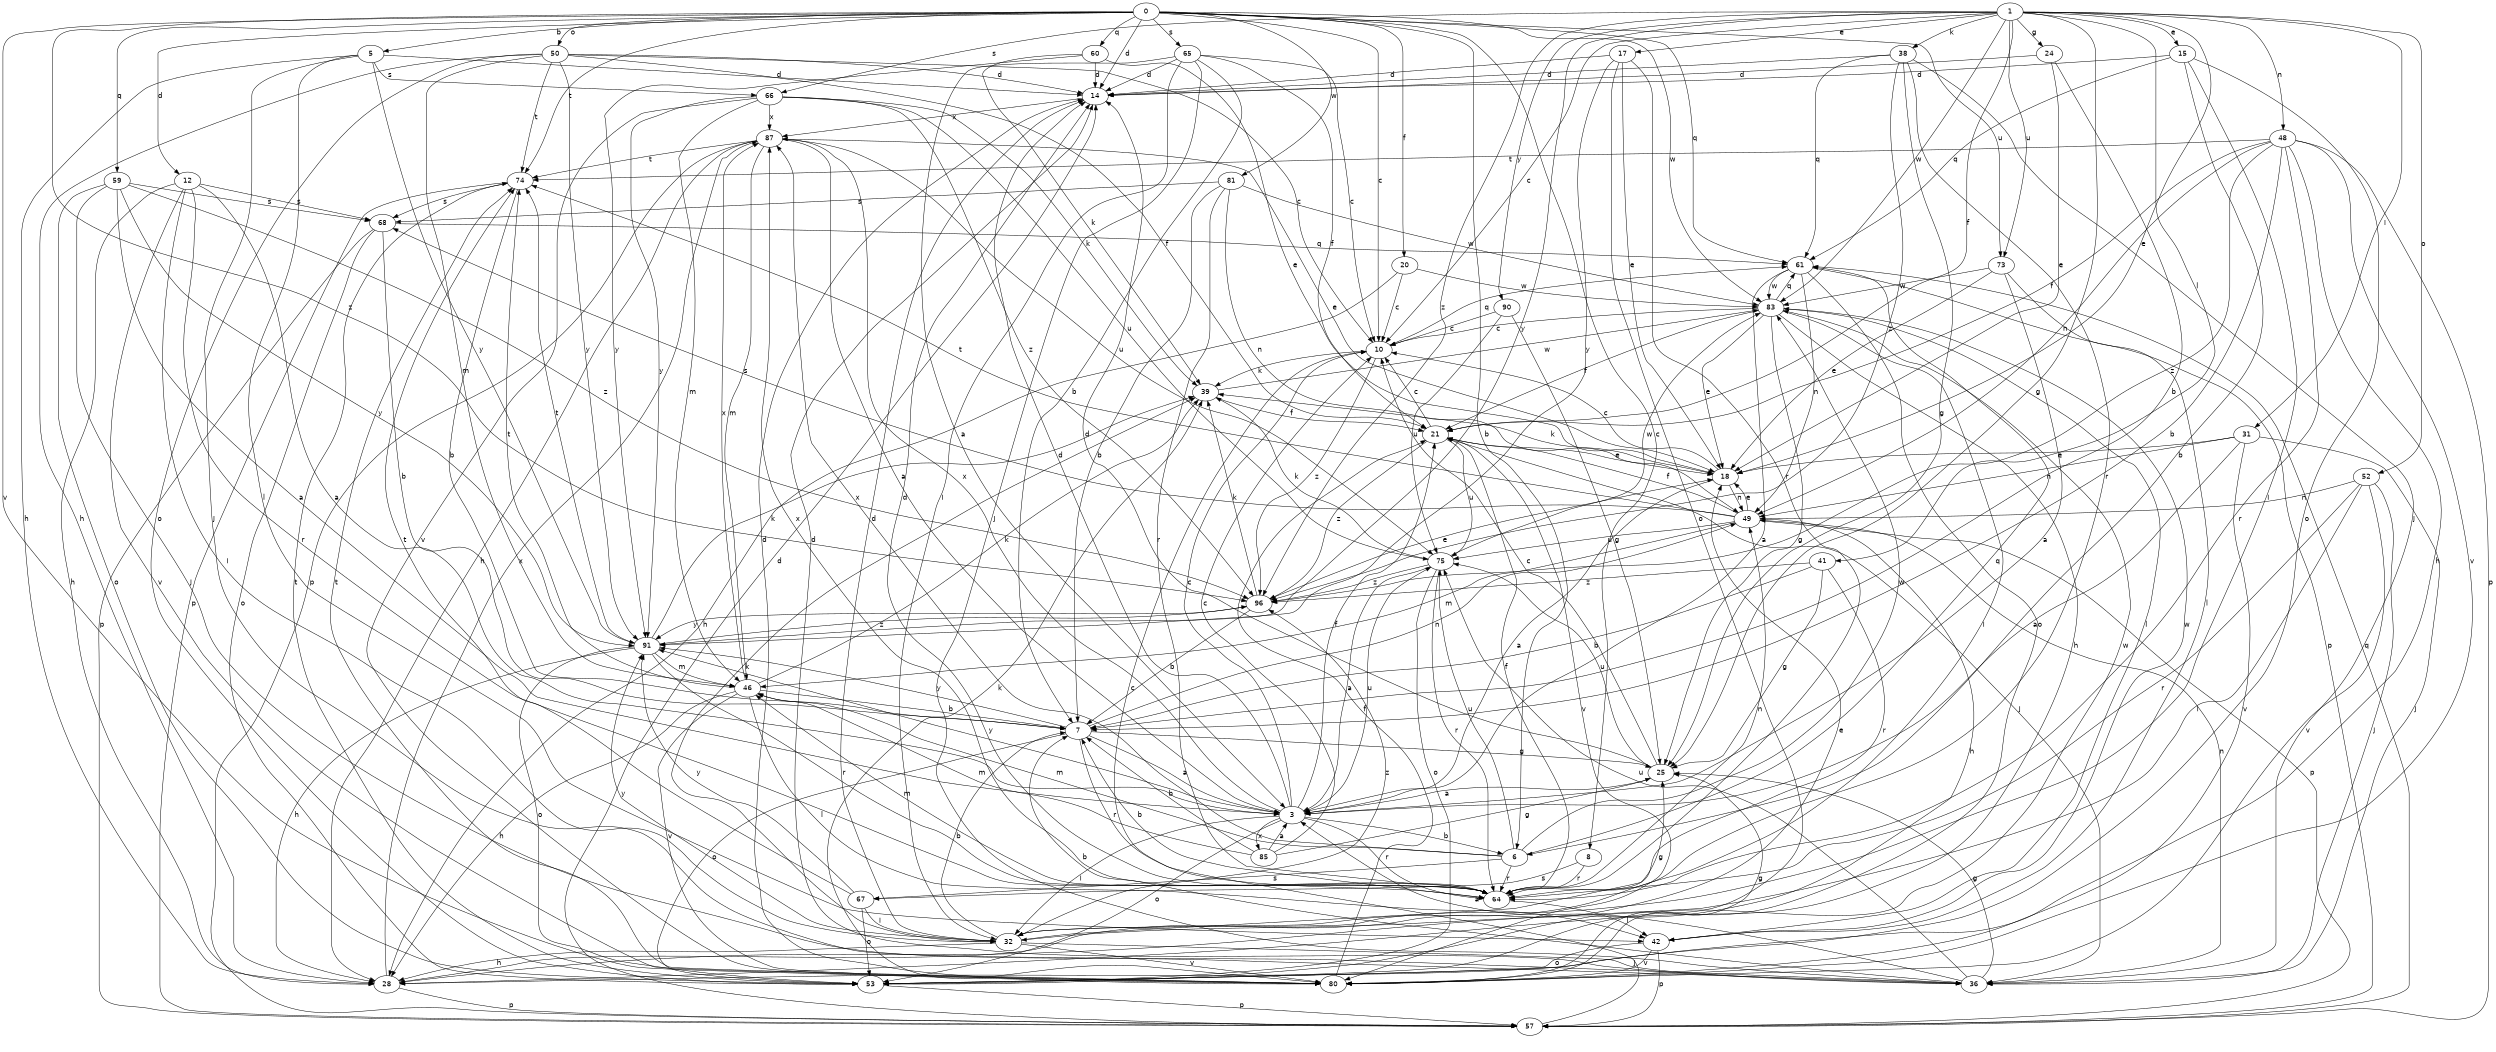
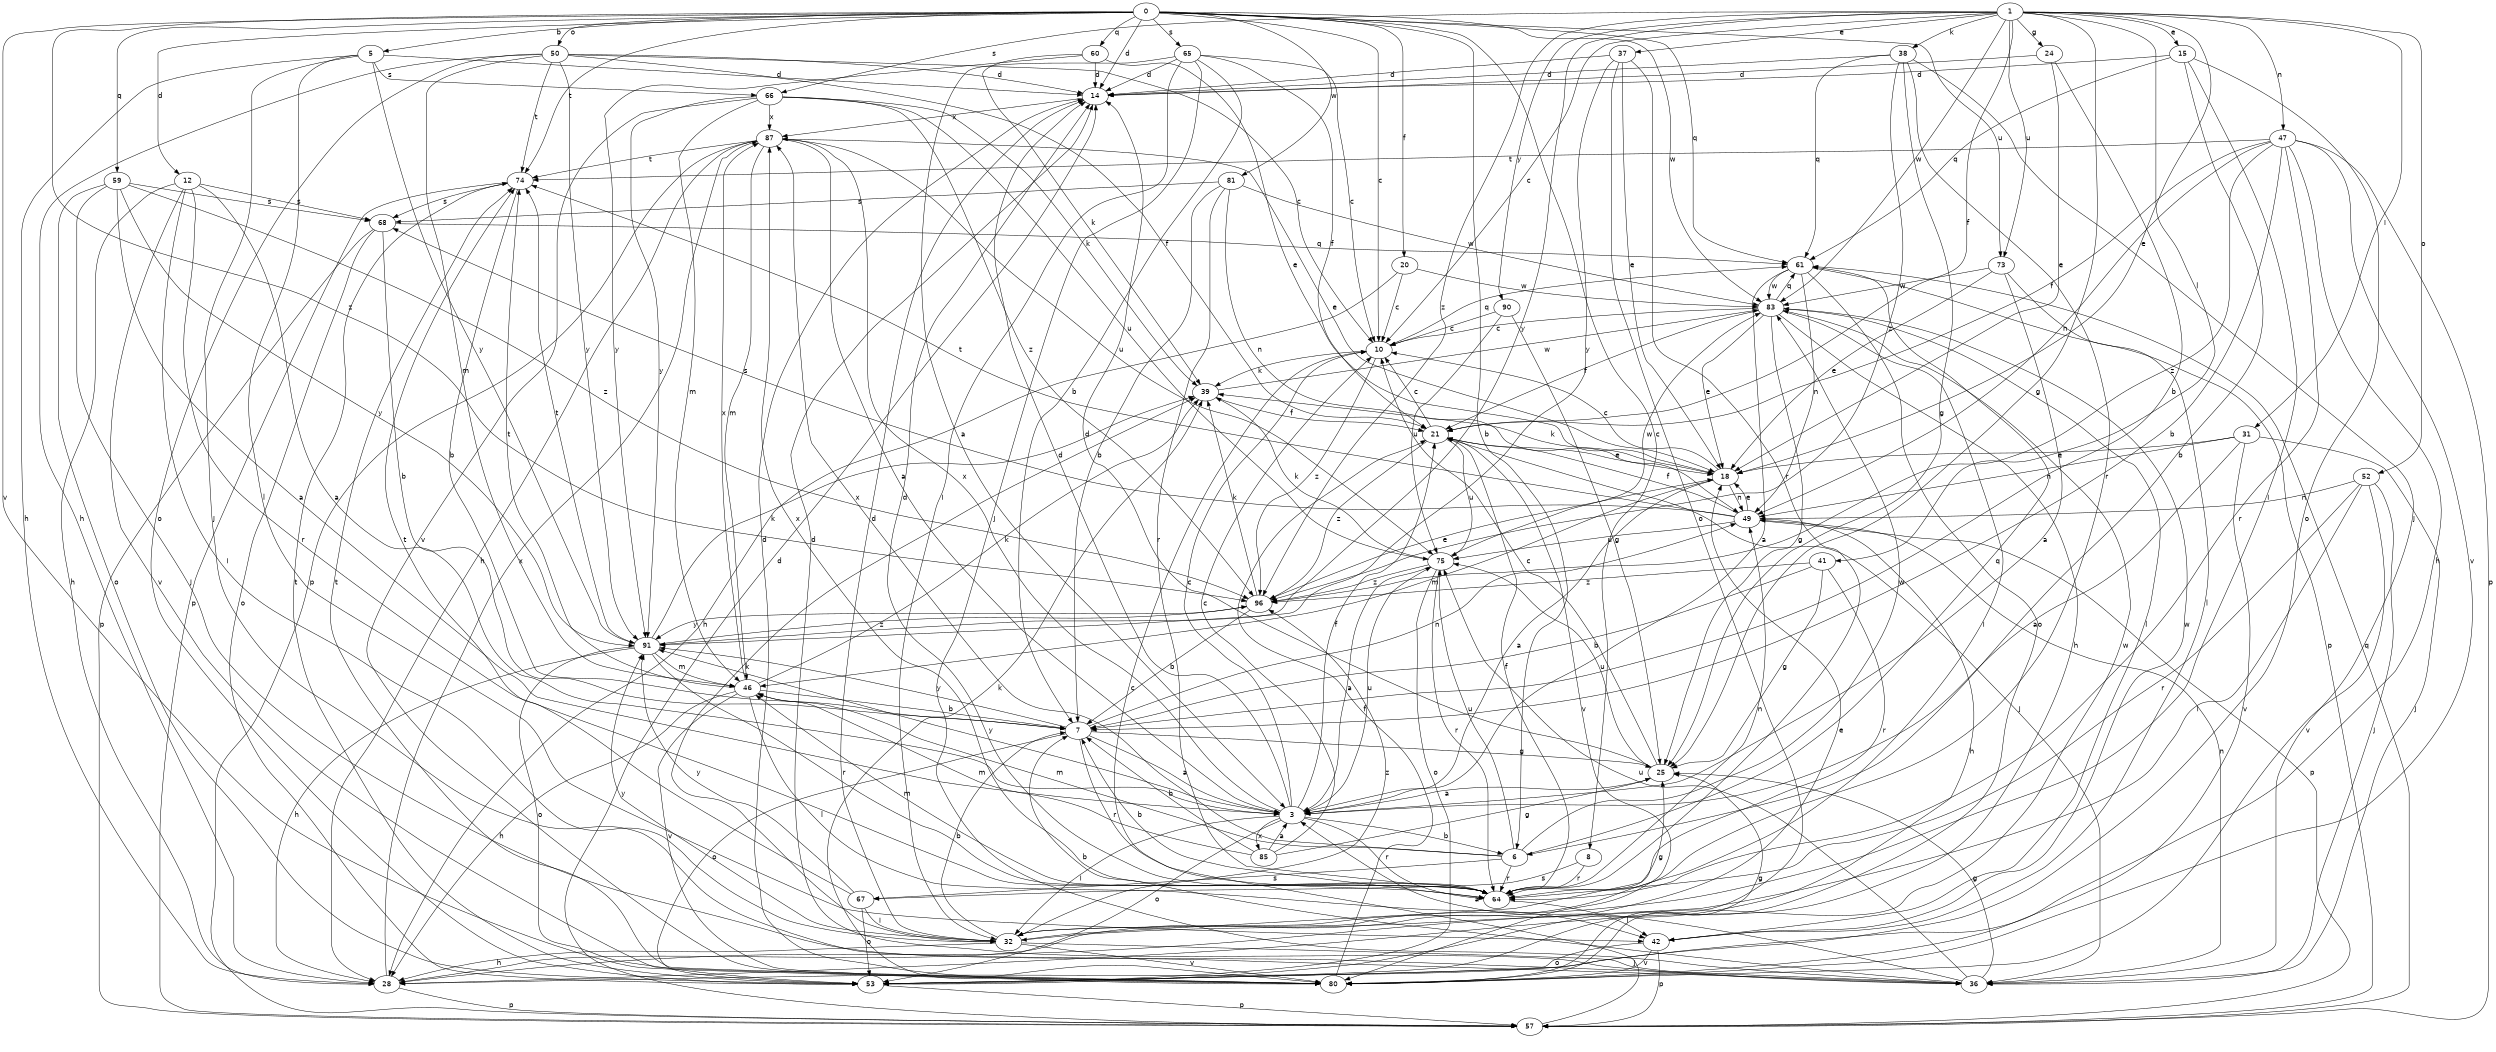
node "17": label "17" -> "37"
node "48": label "48" -> "47"
edge "49" -> "46": now "18" -> "46"
